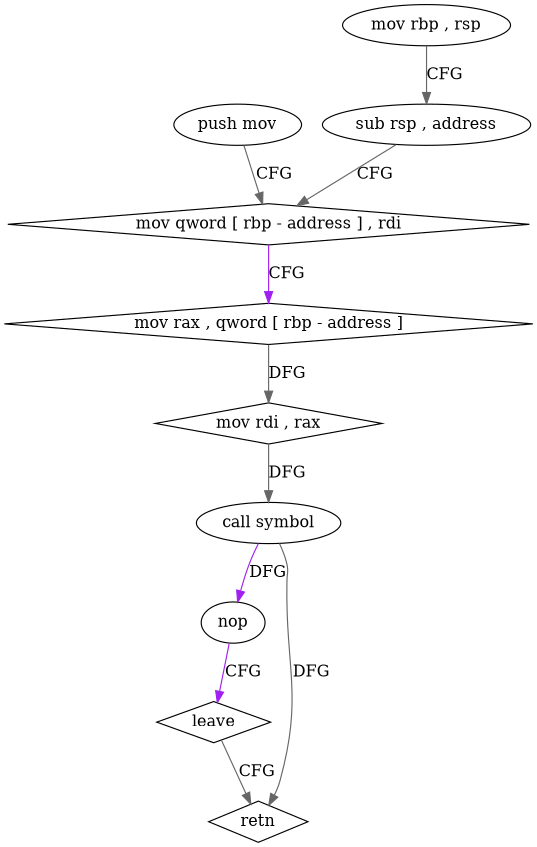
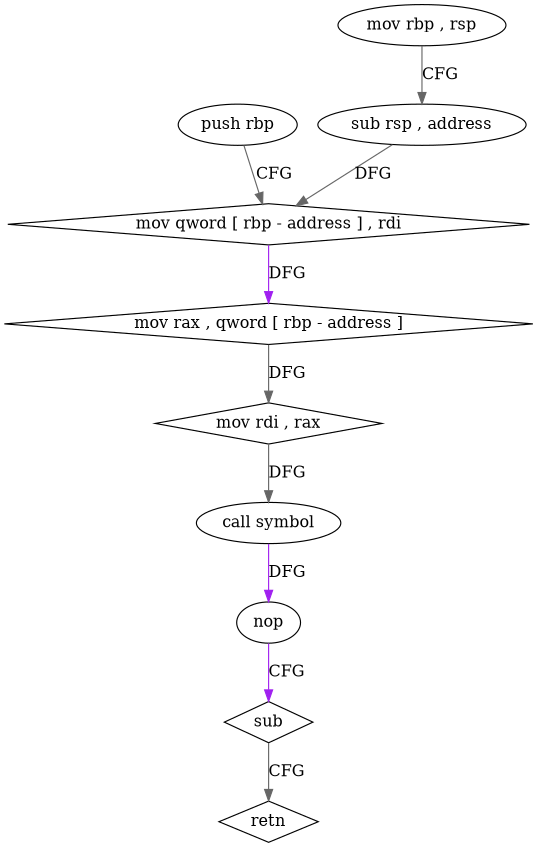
node "push mov": label "push mov" -> "push rbp"
edge "sub rsp , address" -> "mov qword [ rbp - address ] , rdi": label "CFG" -> "DFG"
edge "mov qword [ rbp - address ] , rdi" -> "mov rax , qword [ rbp - address ]": label "CFG" -> "DFG"
edge "call symbol" -> "retn": removed, label "DFG"
node "leave": label "leave" -> "sub"
